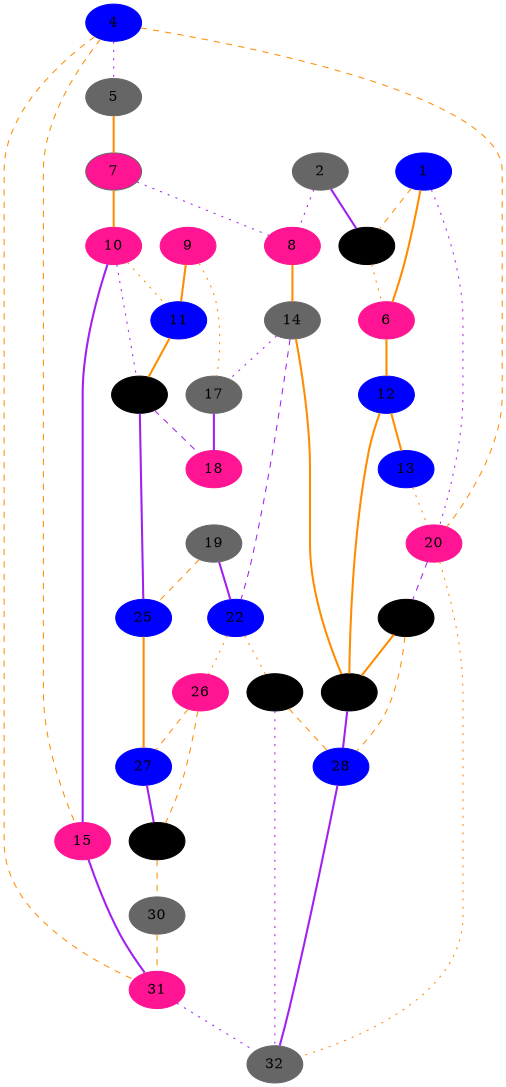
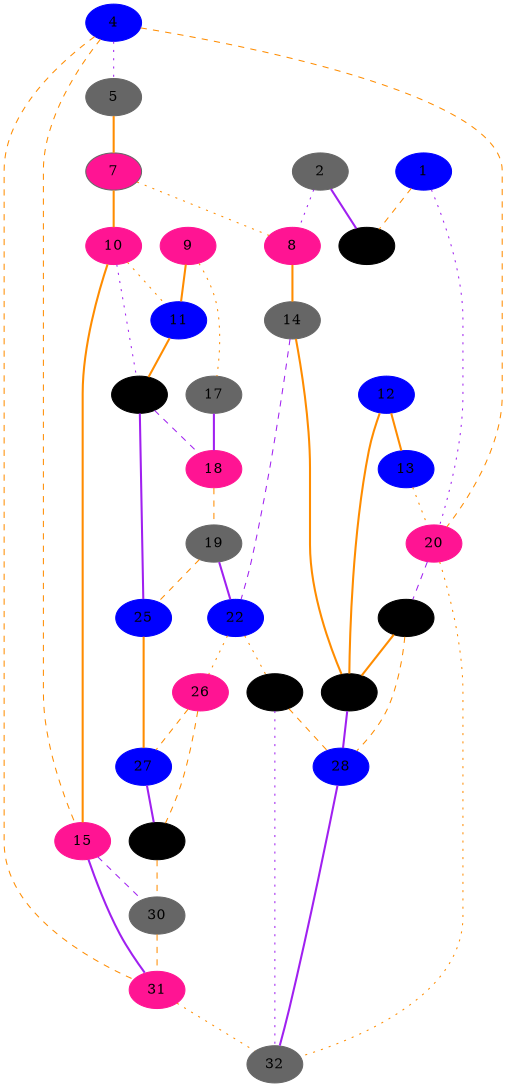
edge "7" -- "8": color purple -> darkorange
node "6": removed
edge "14" -- "17": removed
edge "18" -- "19": added
edge "10" -- "15": color purple -> darkorange
edge "15" -- "30": added
edge "31" -- "32": color purple -> darkorange
